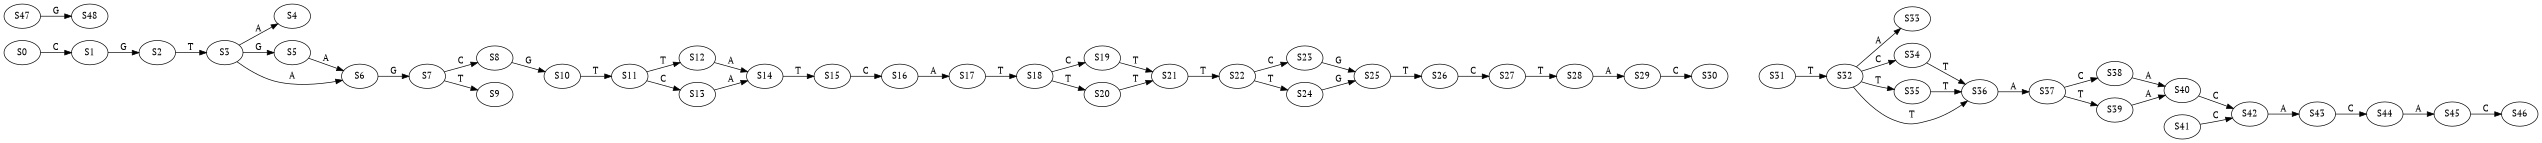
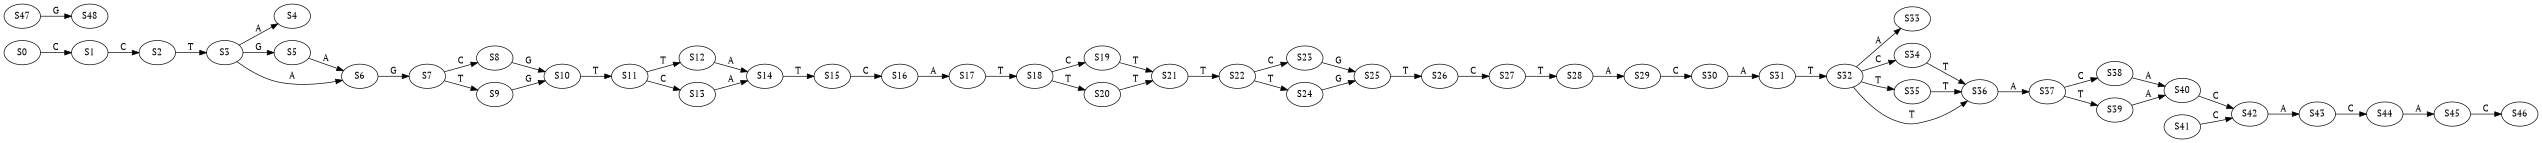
edge "S1" -> "S2": label "G" -> "C"
edge "S30" -> "S31": added, label "A"
edge "S9" -> "S10": added, label "G"
